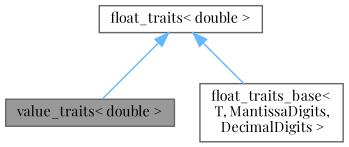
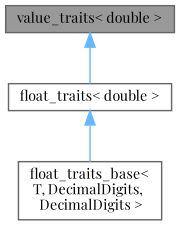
edge "value_traits< double >" -> "float_traits< double >": reversed
node "float_traits_base< T, MantissaDigits, DecimalDigits >": label "float_traits_base< T, MantissaDigits, DecimalDigits >" -> "float_traits_base< T, DecimalDigits, DecimalDigits >"
